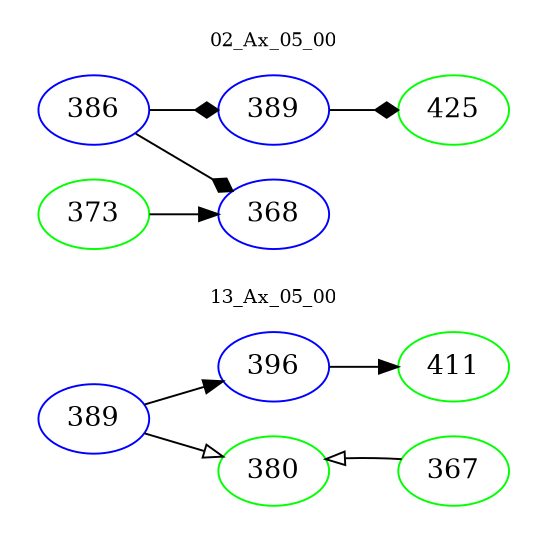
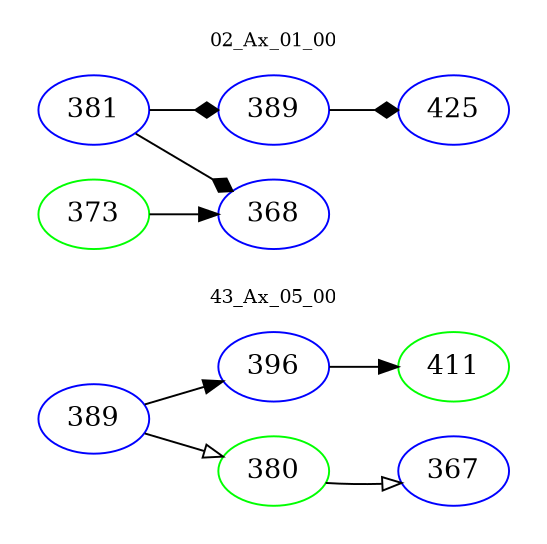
cluster "02_Ax_05_00": label "02_Ax_05_00" -> "02_Ax_01_00"
node "386": label "386" -> "381"
node "425": color green -> blue
cluster "13_Ax_05_00": label "13_Ax_05_00" -> "43_Ax_05_00"
edge "367" -> "380": reversed
node "367": color green -> blue
